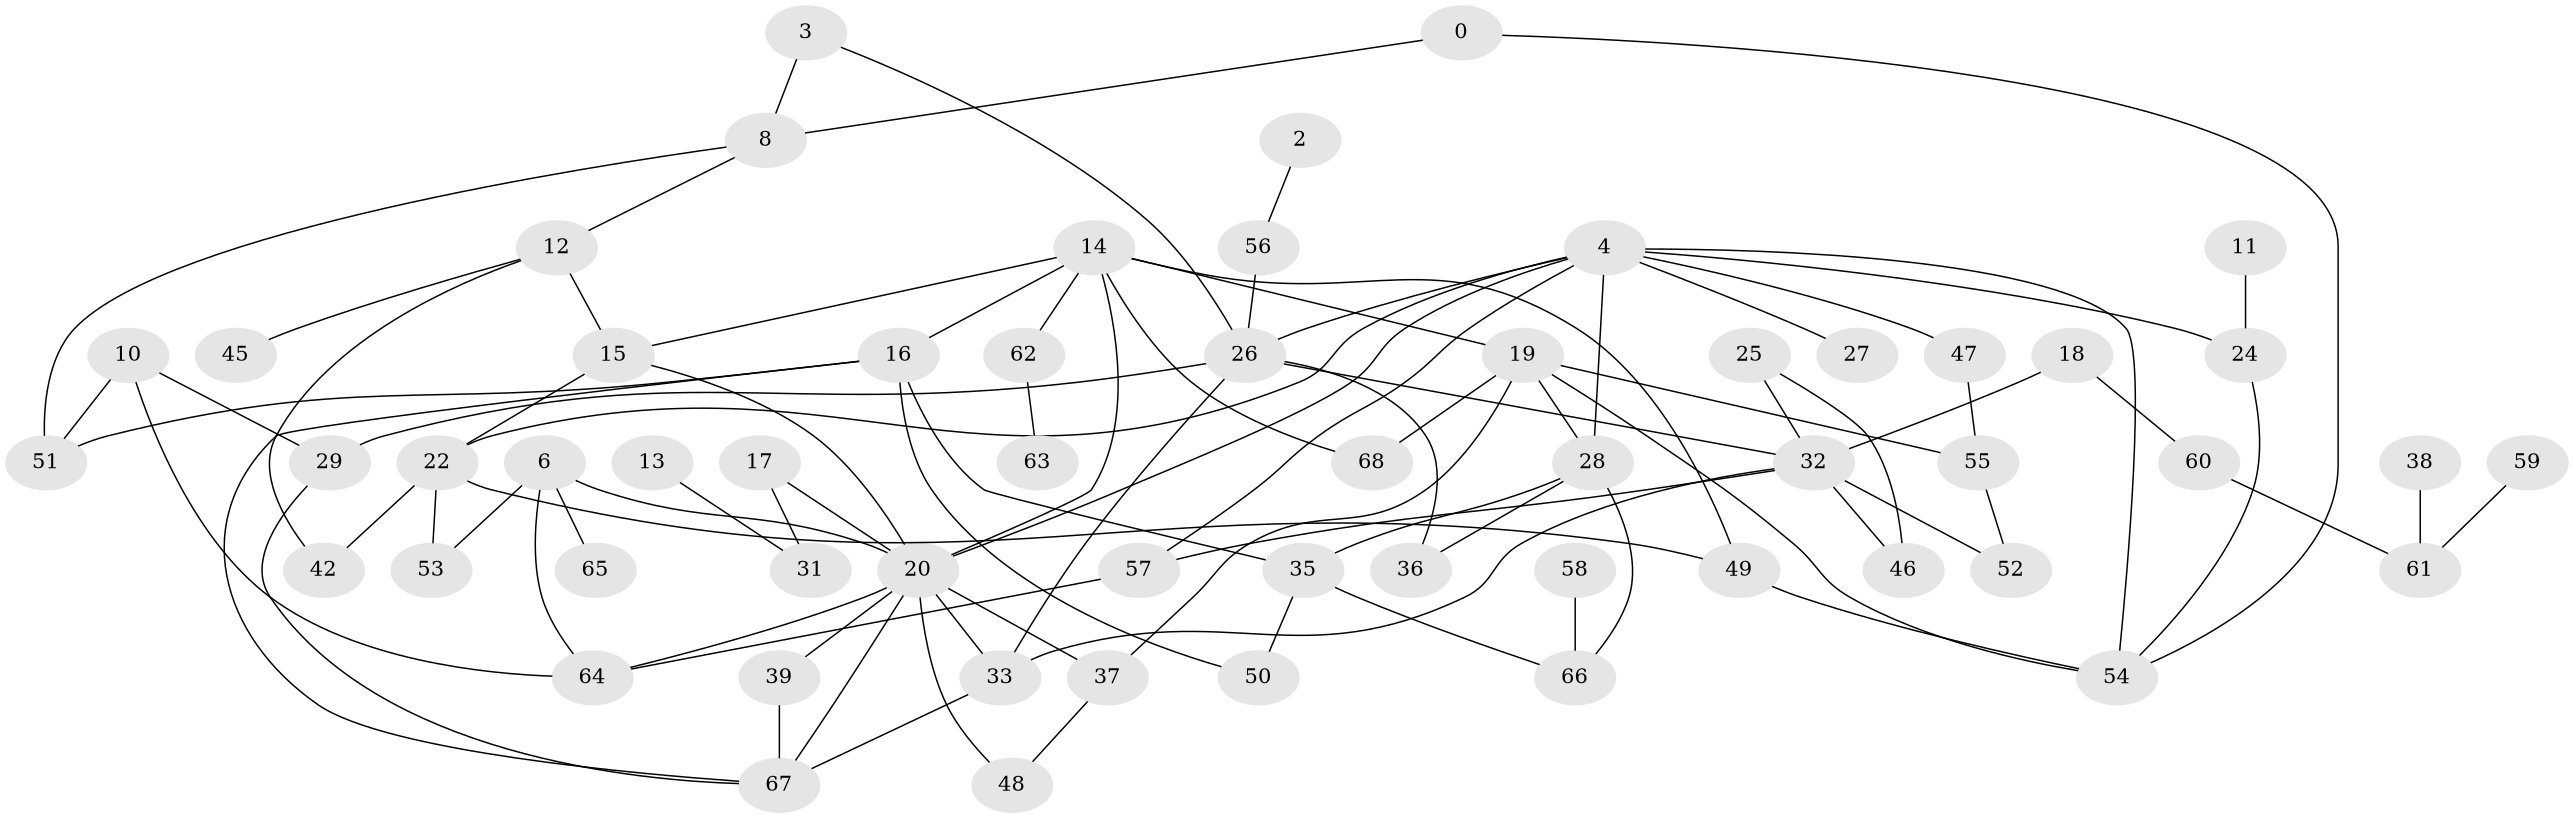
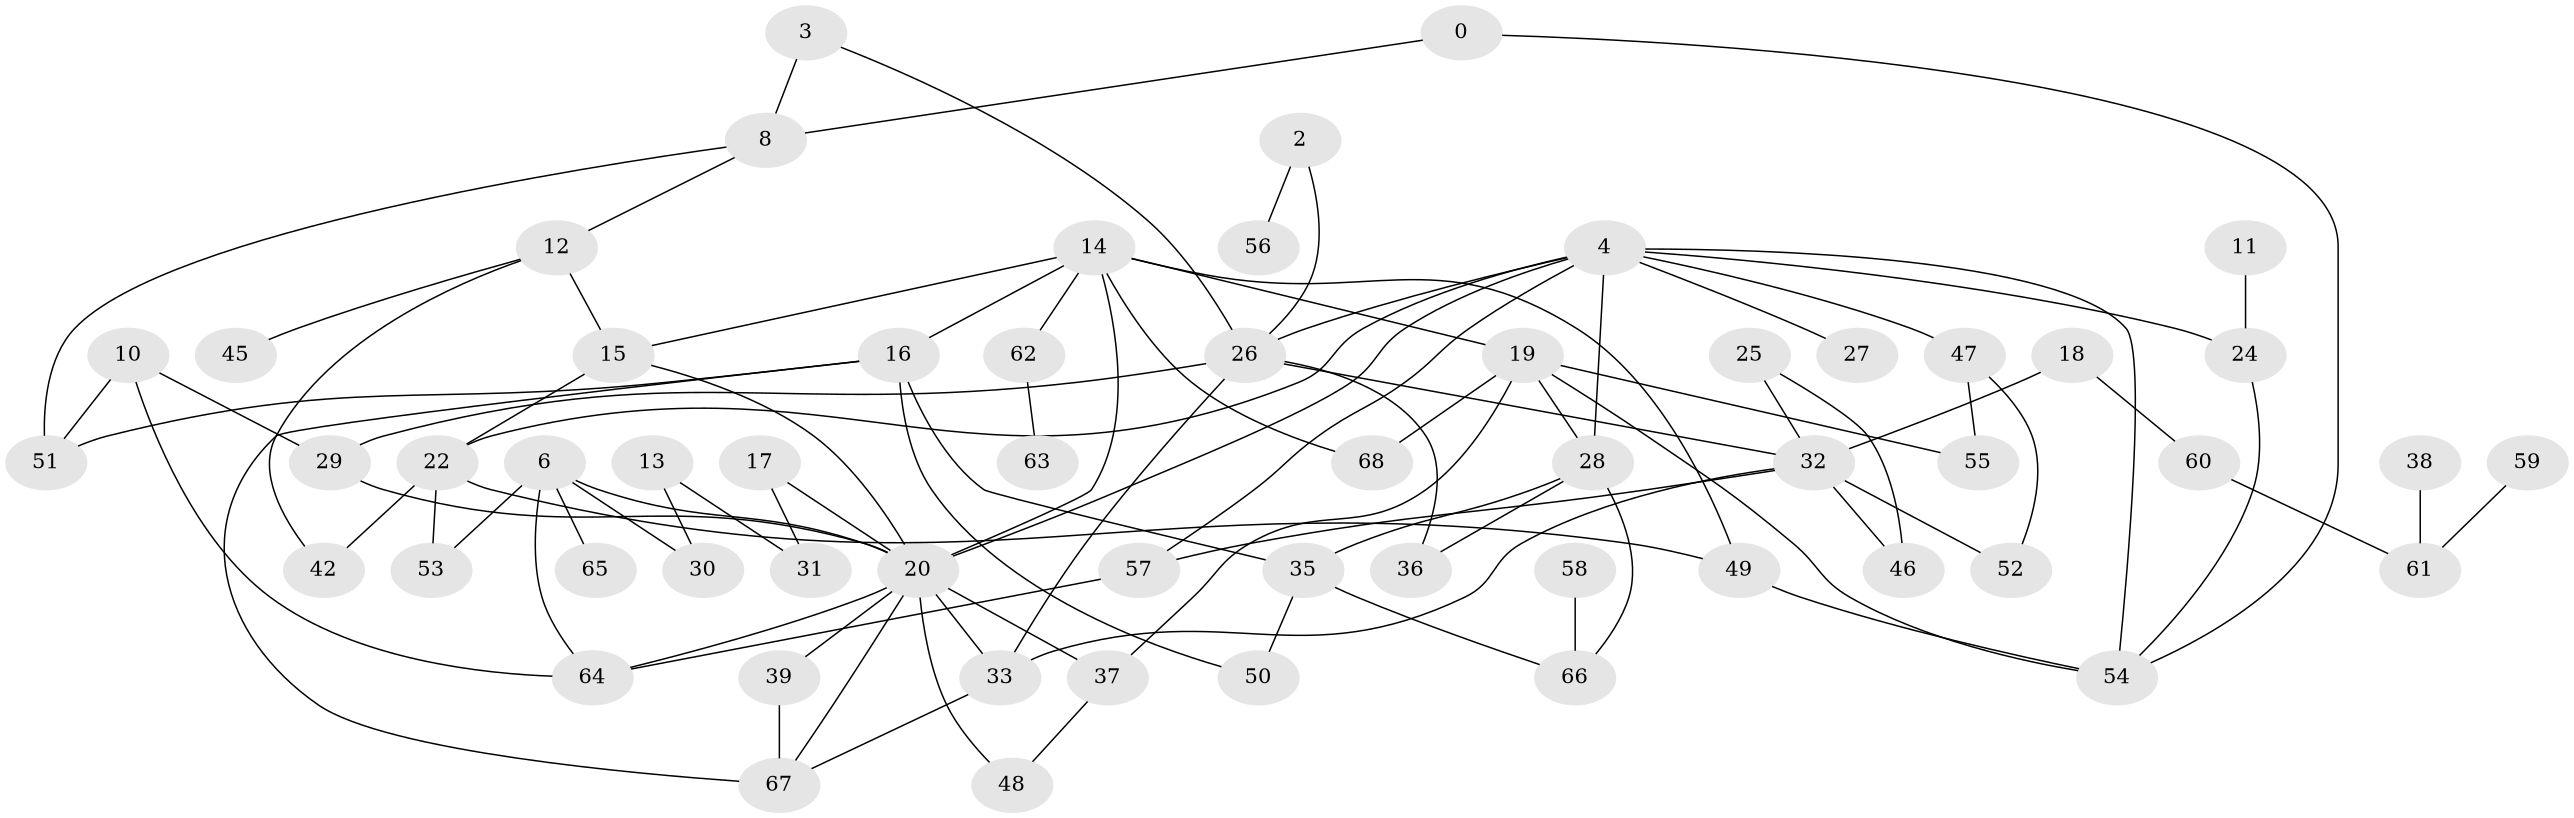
edge "56" -- "26": now "2" -- "26"
edge "55" -- "52": now "47" -- "52"
node "30": added
edge "29" -- "67": now "29" -- "20"
